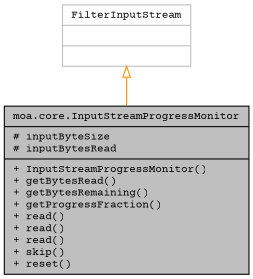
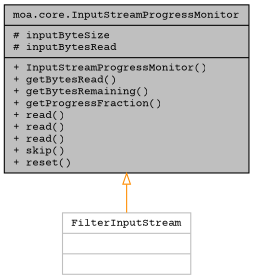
edge "moa.core.InputStreamProgressMonitor" -> "FilterInputStream": reversed
